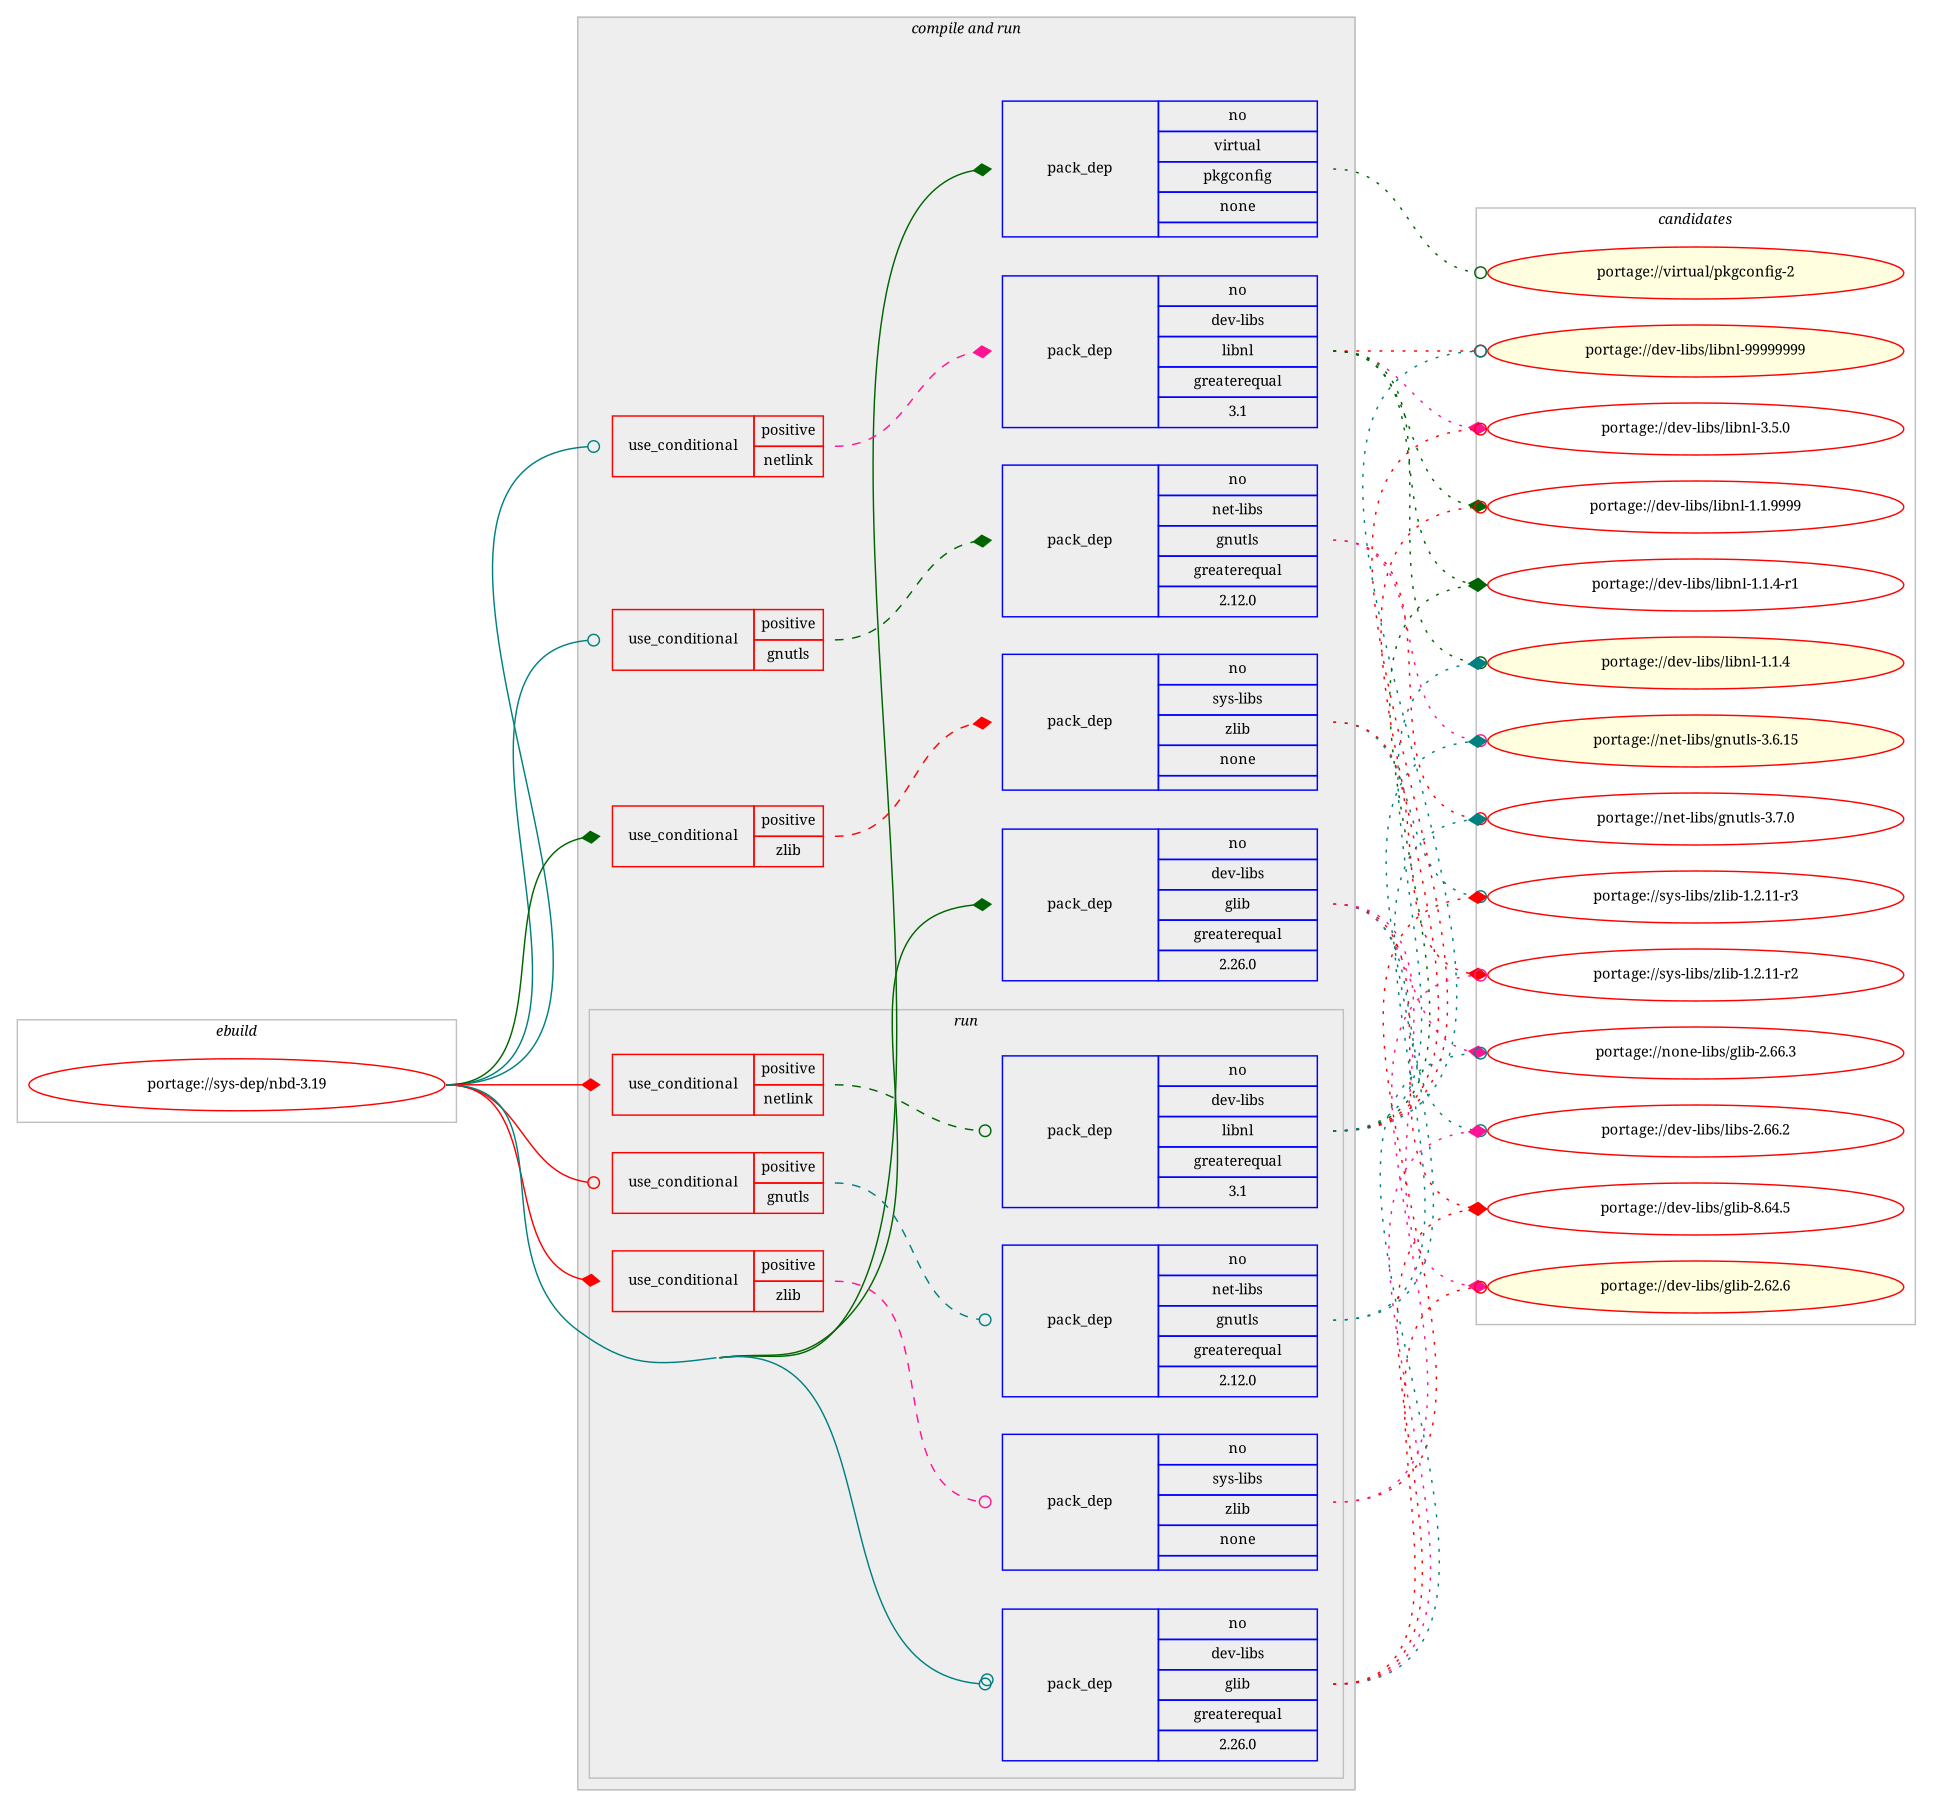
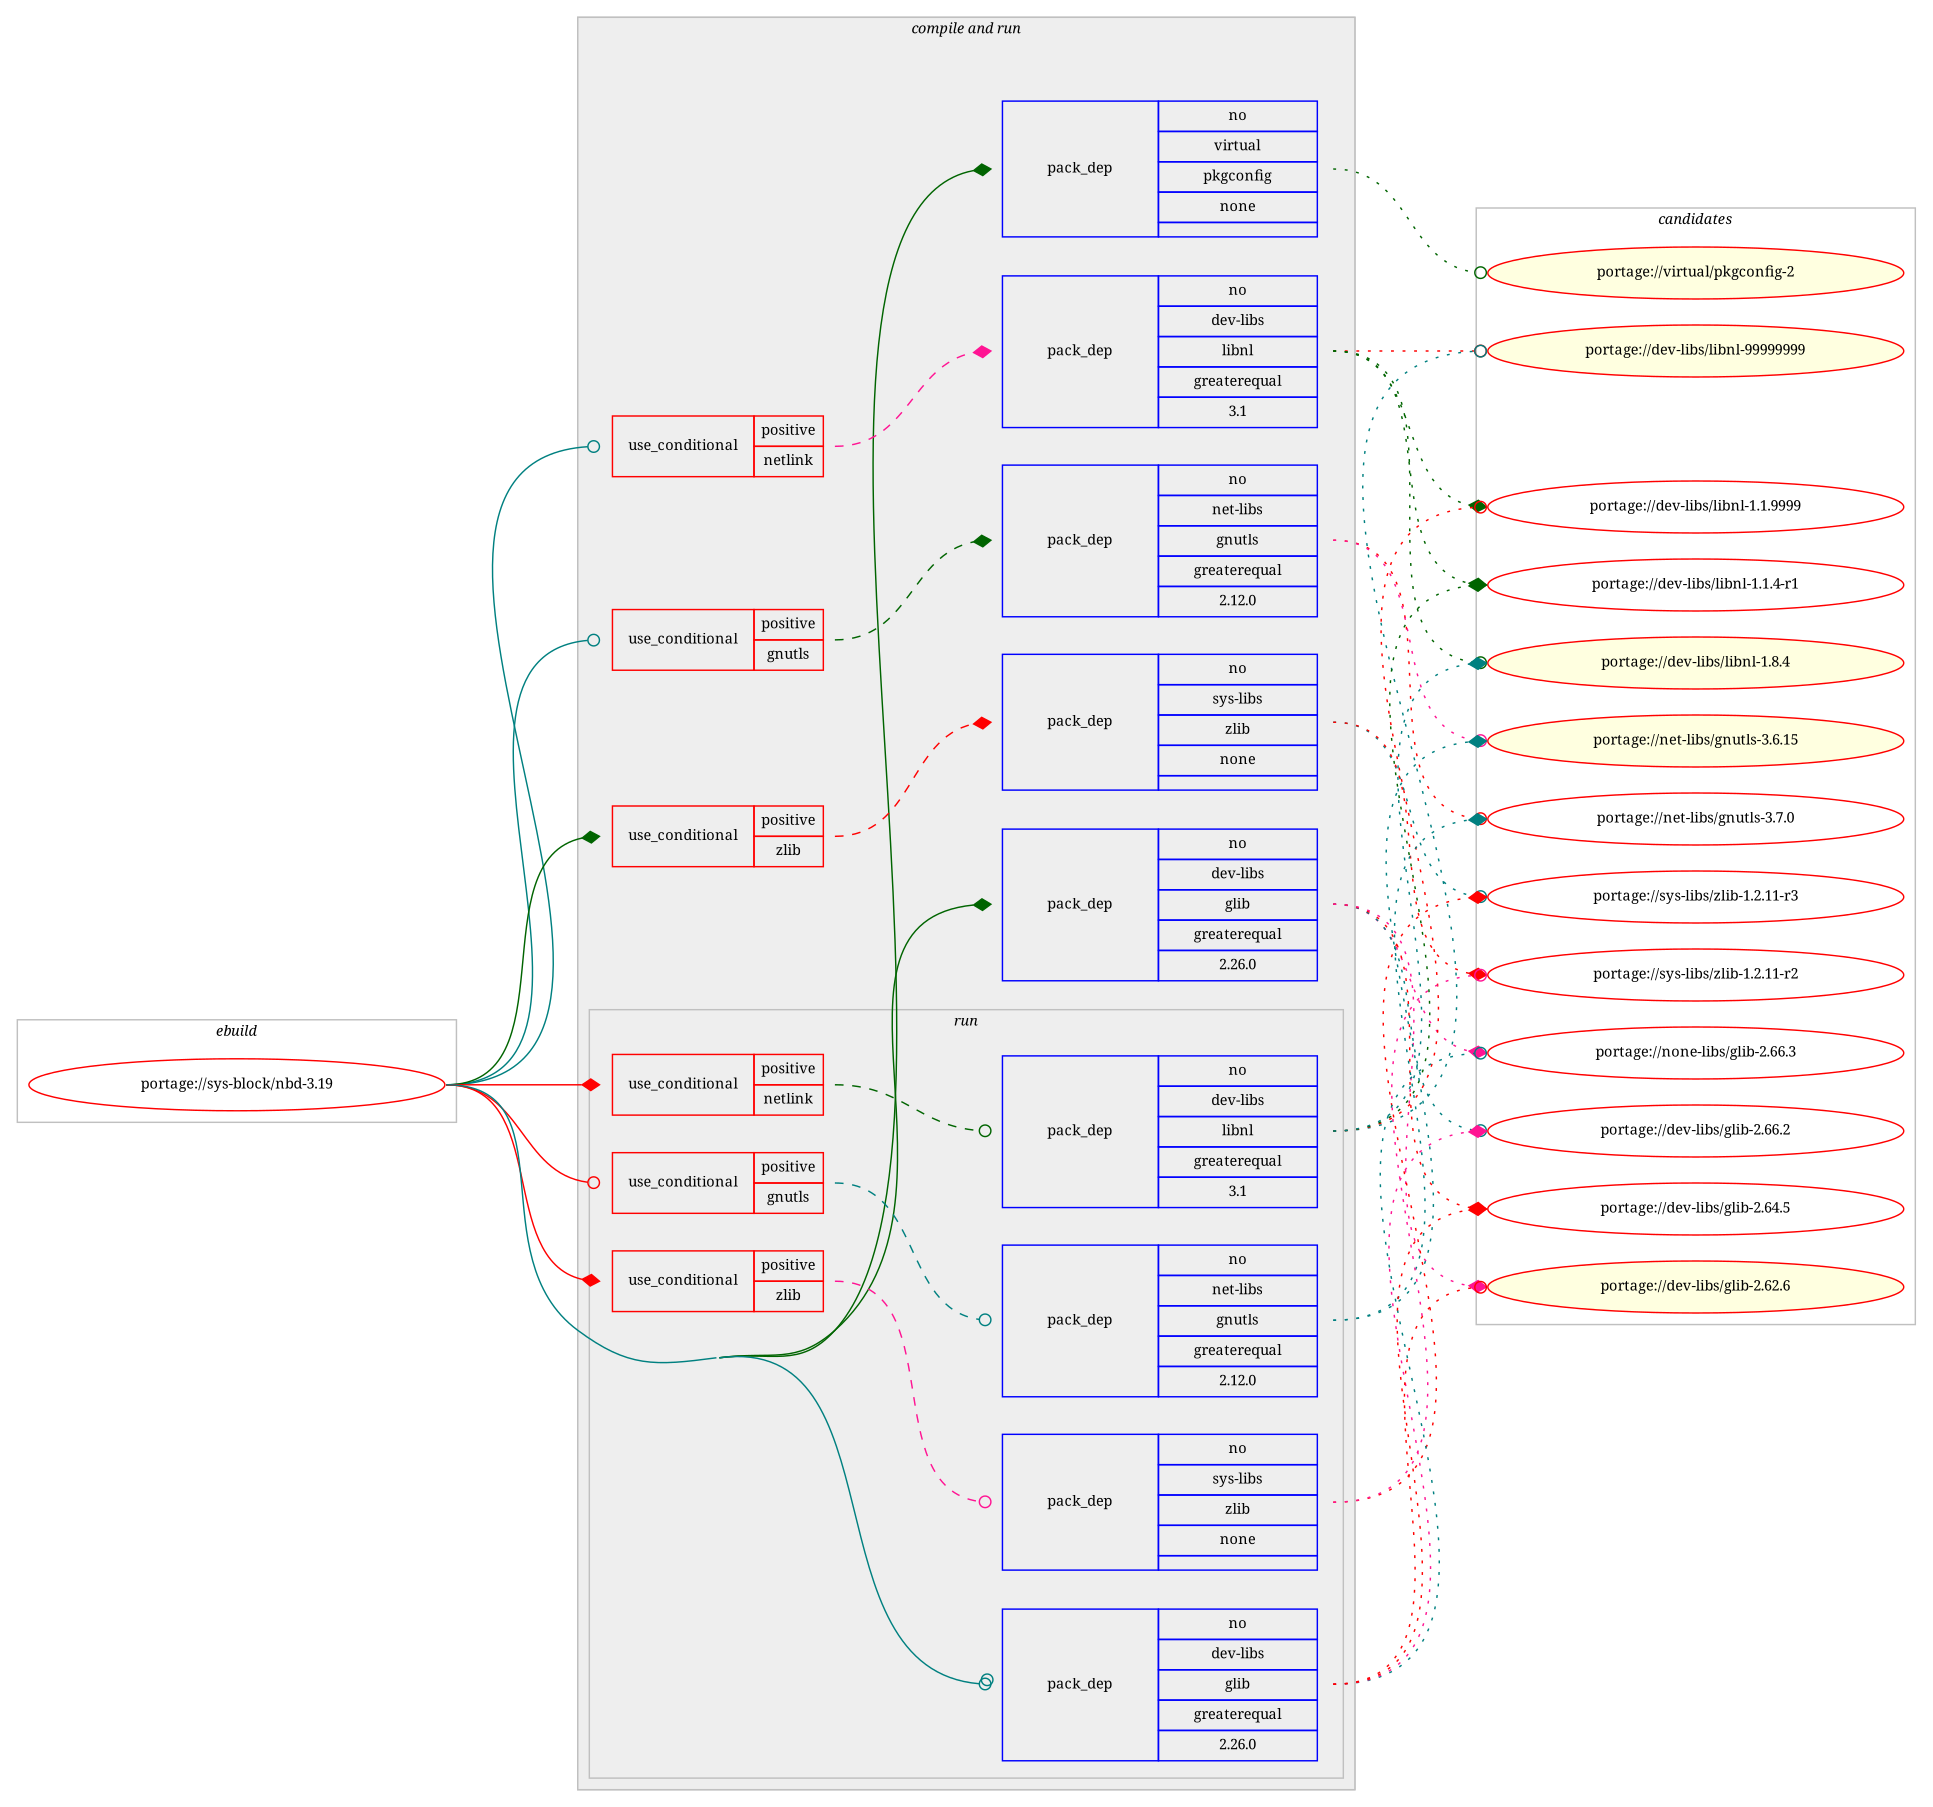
node "portage://dev-libs/libnl-3.5.0": removed
node "portage://dev-libs/libnl-1.1.4": label "portage://dev-libs/libnl-1.1.4" -> "portage://dev-libs/libnl-1.8.4"
node "portage://sys-dep/nbd-3.19": label "portage://sys-dep/nbd-3.19" -> "portage://sys-block/nbd-3.19"
node "portage://dev-libs/libs-2.66.2": label "portage://dev-libs/libs-2.66.2" -> "portage://dev-libs/glib-2.66.2"
node "portage://dev-libs/glib-8.64.5": label "portage://dev-libs/glib-8.64.5" -> "portage://dev-libs/glib-2.64.5"
